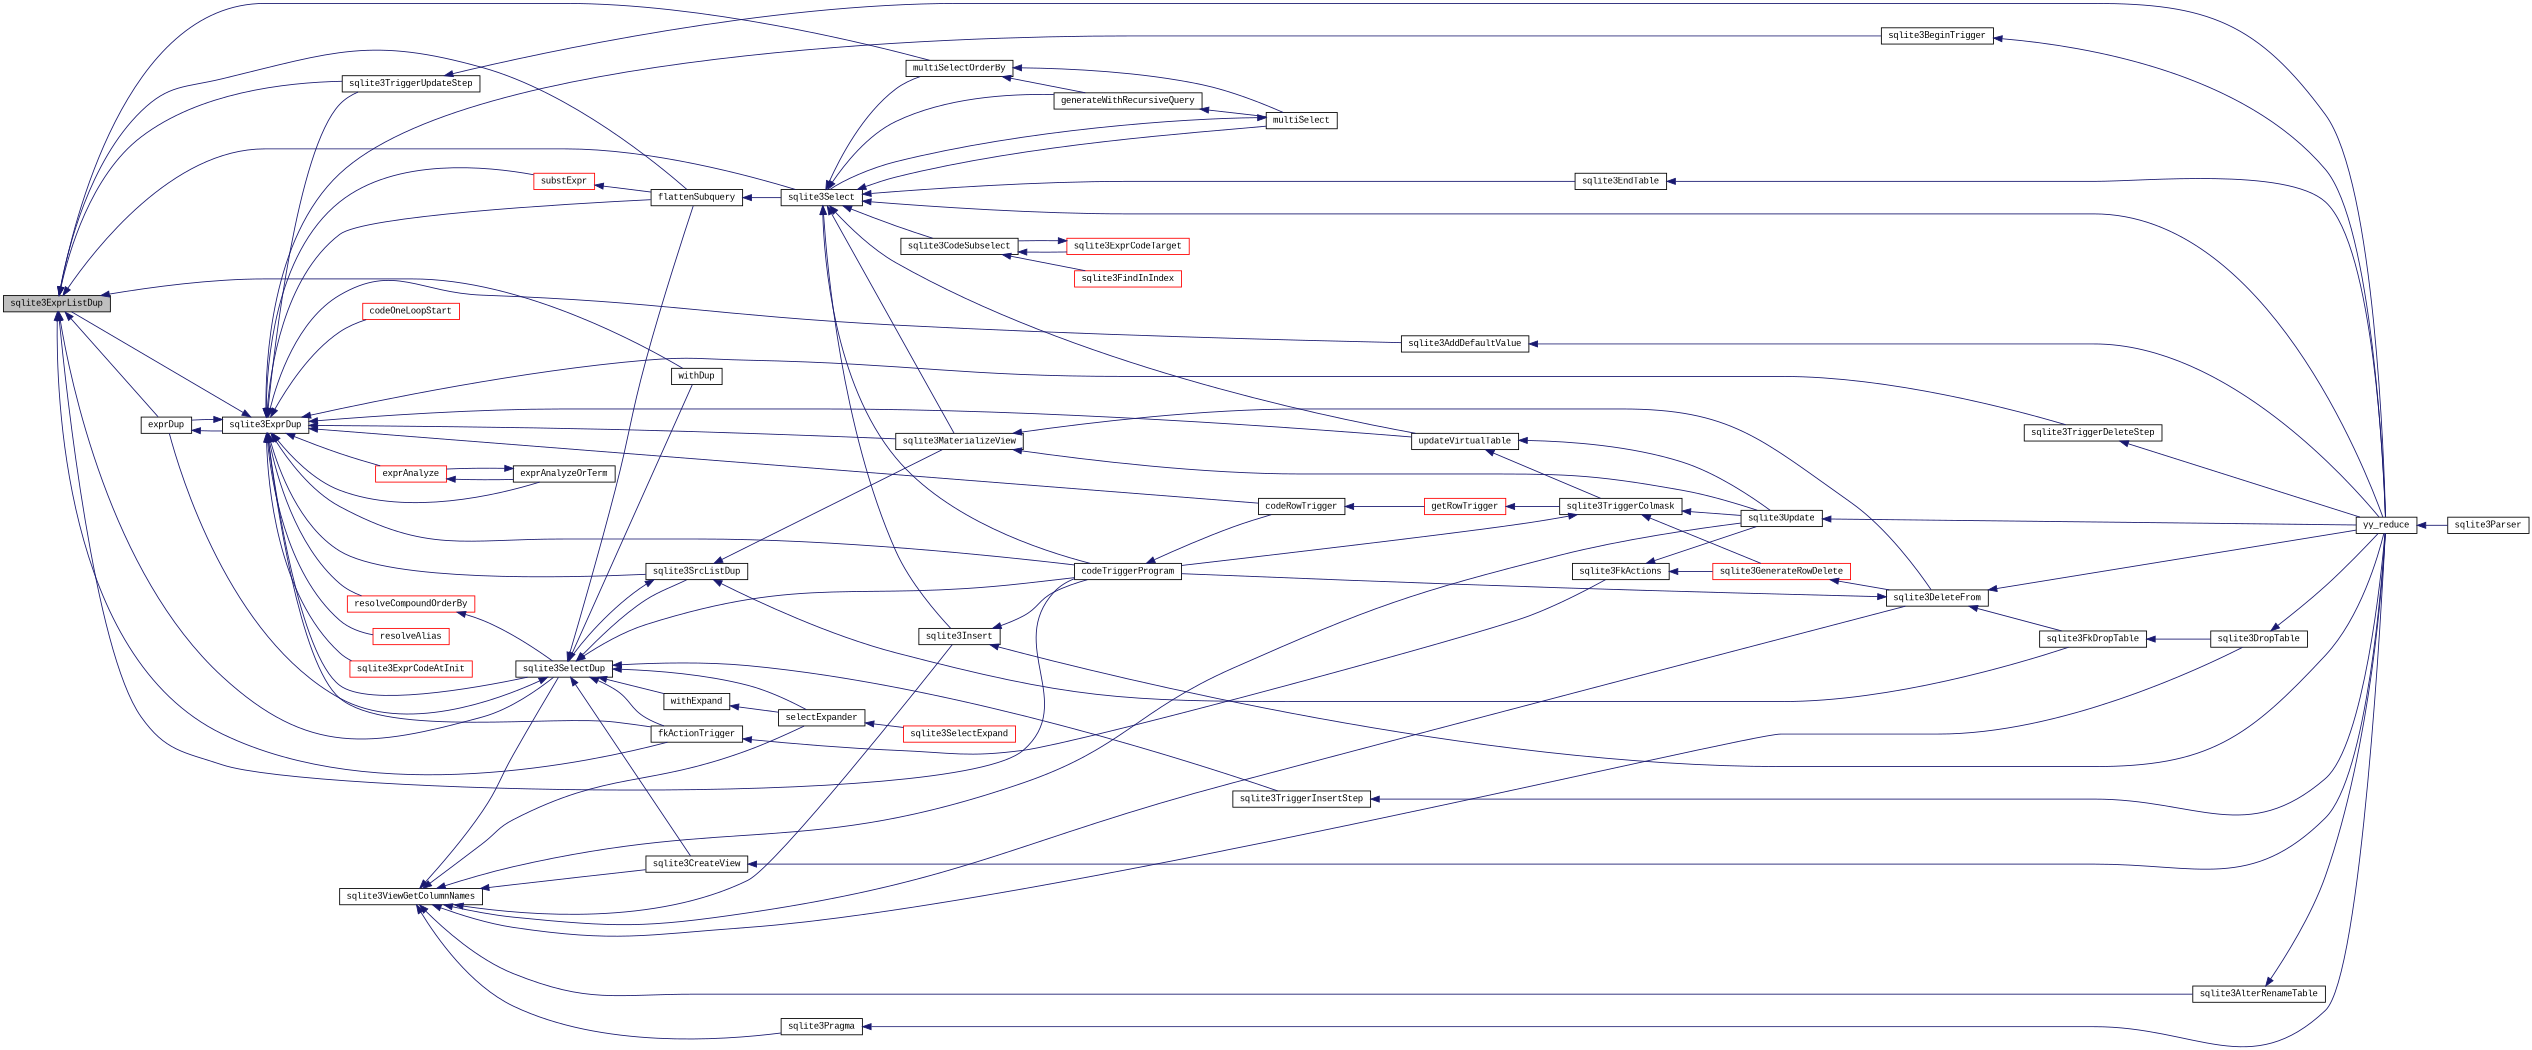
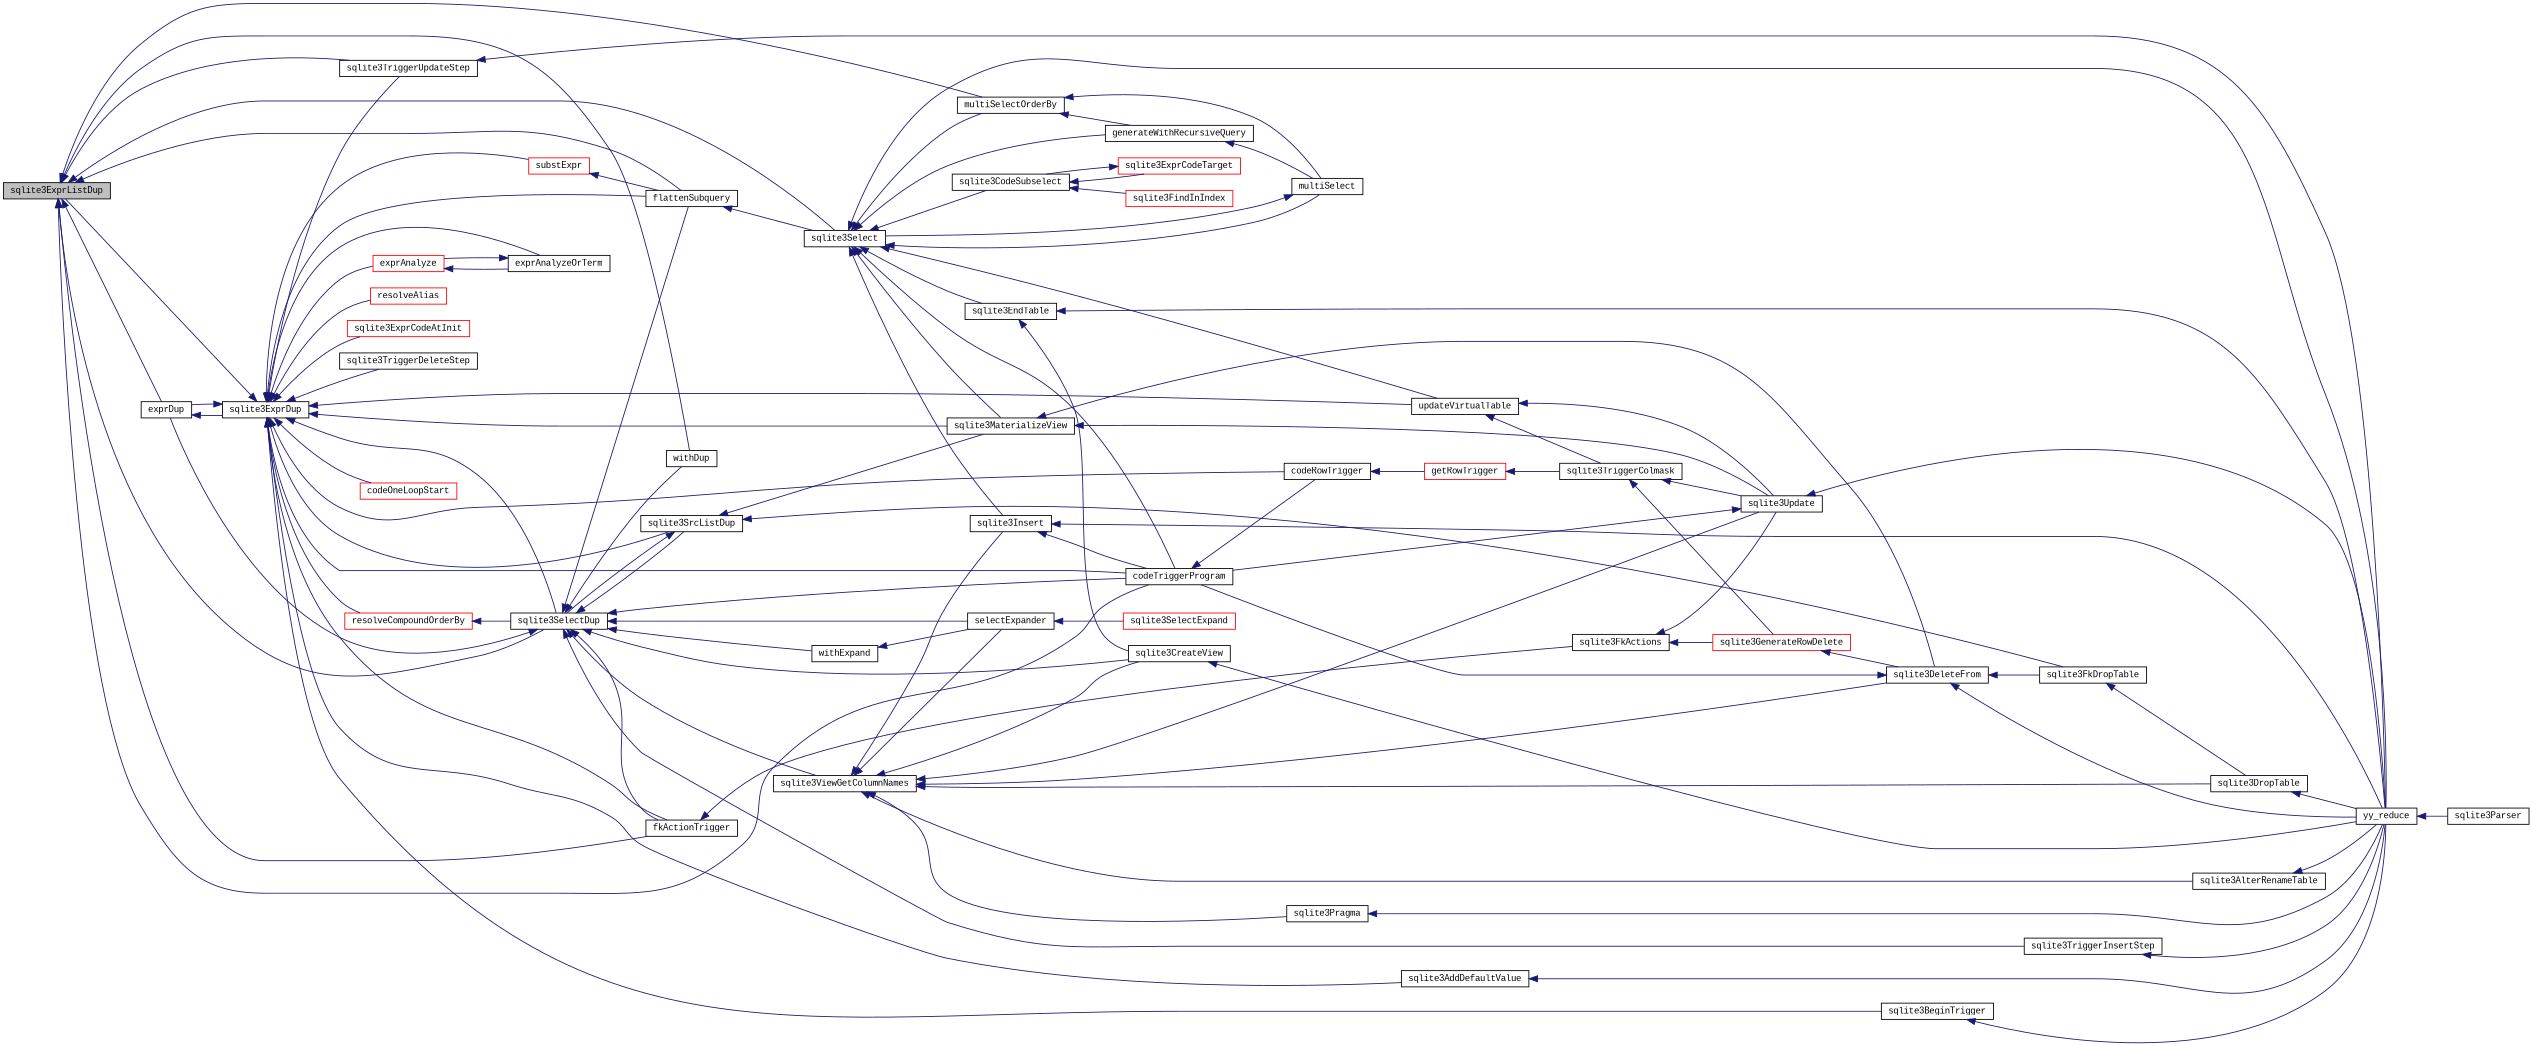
edge "yy_reduce" -> "sqlite3TriggerDeleteStep": removed
edge "sqlite3CreateView" -> "sqlite3EndTable": added
edge "codeTriggerProgram" -> "sqlite3TriggerColmask": now "codeTriggerProgram" -> "sqlite3Update"
edge "sqlite3SelectDup" -> "sqlite3ViewGetColumnNames": reversed
